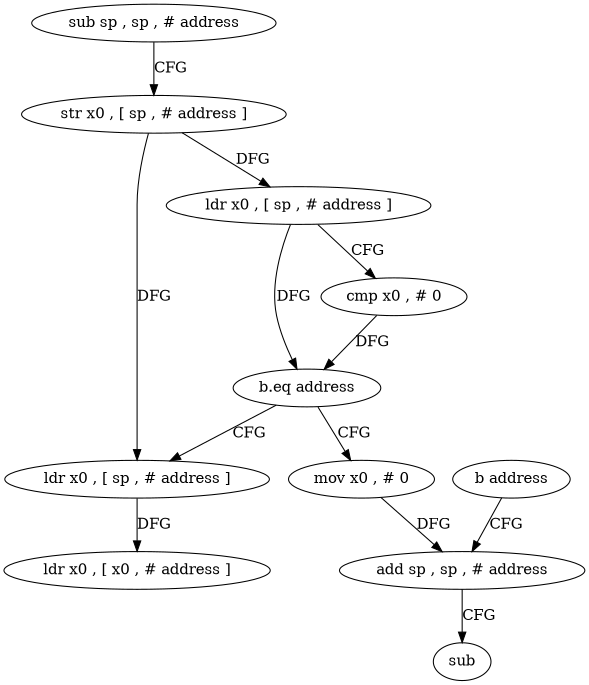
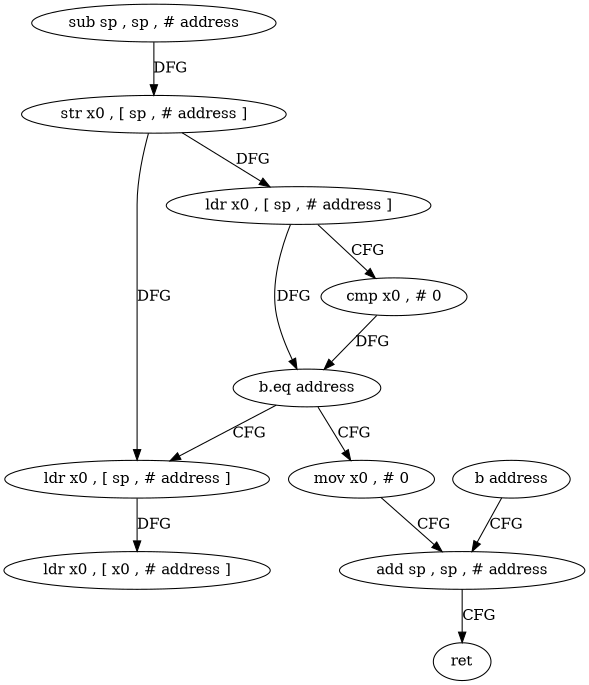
edge "sub sp , sp , # address" -> "str x0 , [ sp , # address ]": label "CFG" -> "DFG"
edge "mov x0 , # 0" -> "add sp , sp , # address": label "DFG" -> "CFG"
node "sub": label "sub" -> "ret"
